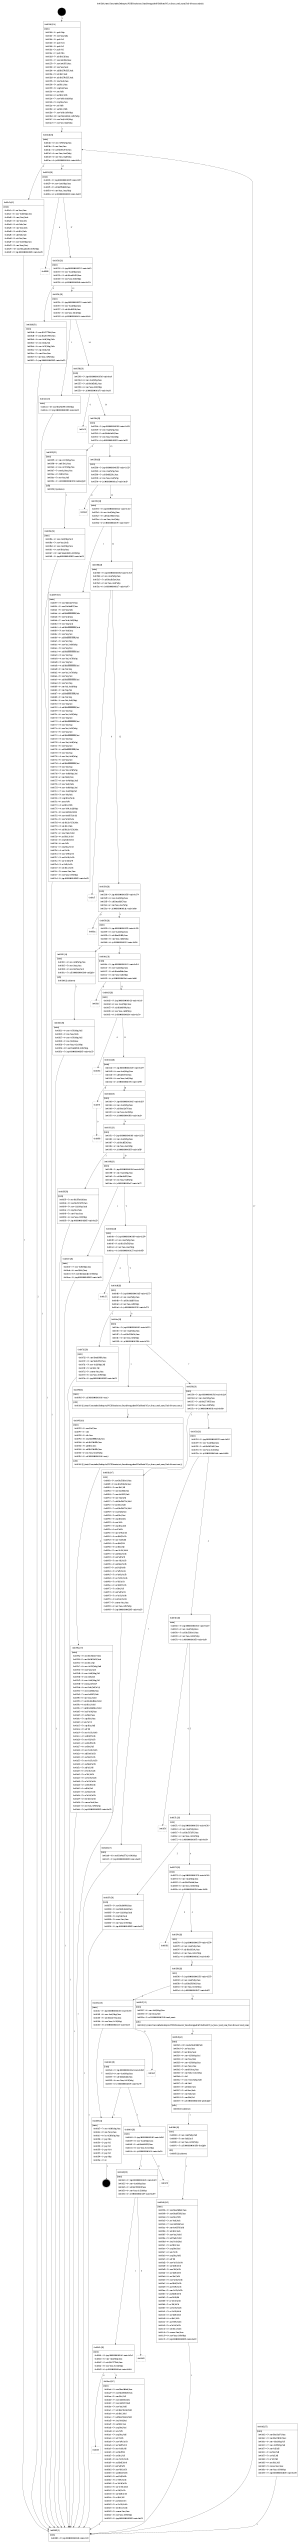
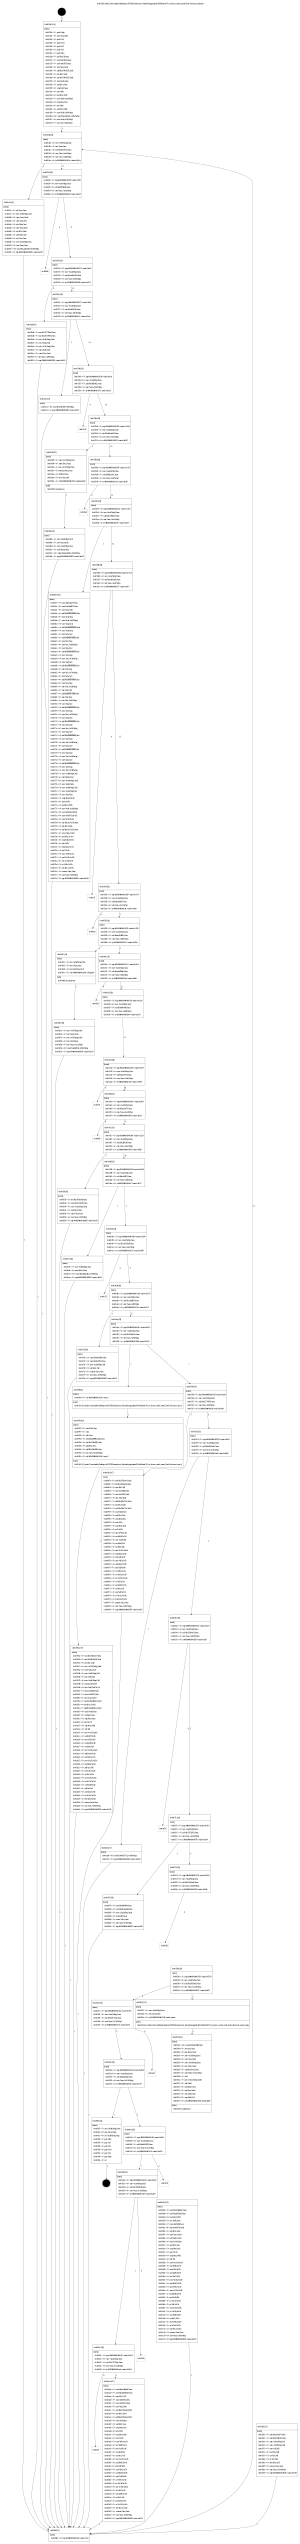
node "0x401eb4": removed
edge "0x4017f0" -> "0x401f0b": now "0x401460 [28]" -> "0x401f0b"
node "0x401594 [28]": removed
edge "0x4015cc [28]" -> "0x401ef3 [24]": now "0x4015cc [28]" -> "0x4015e8 [28]"
node "0x401b84 [18]": removed
